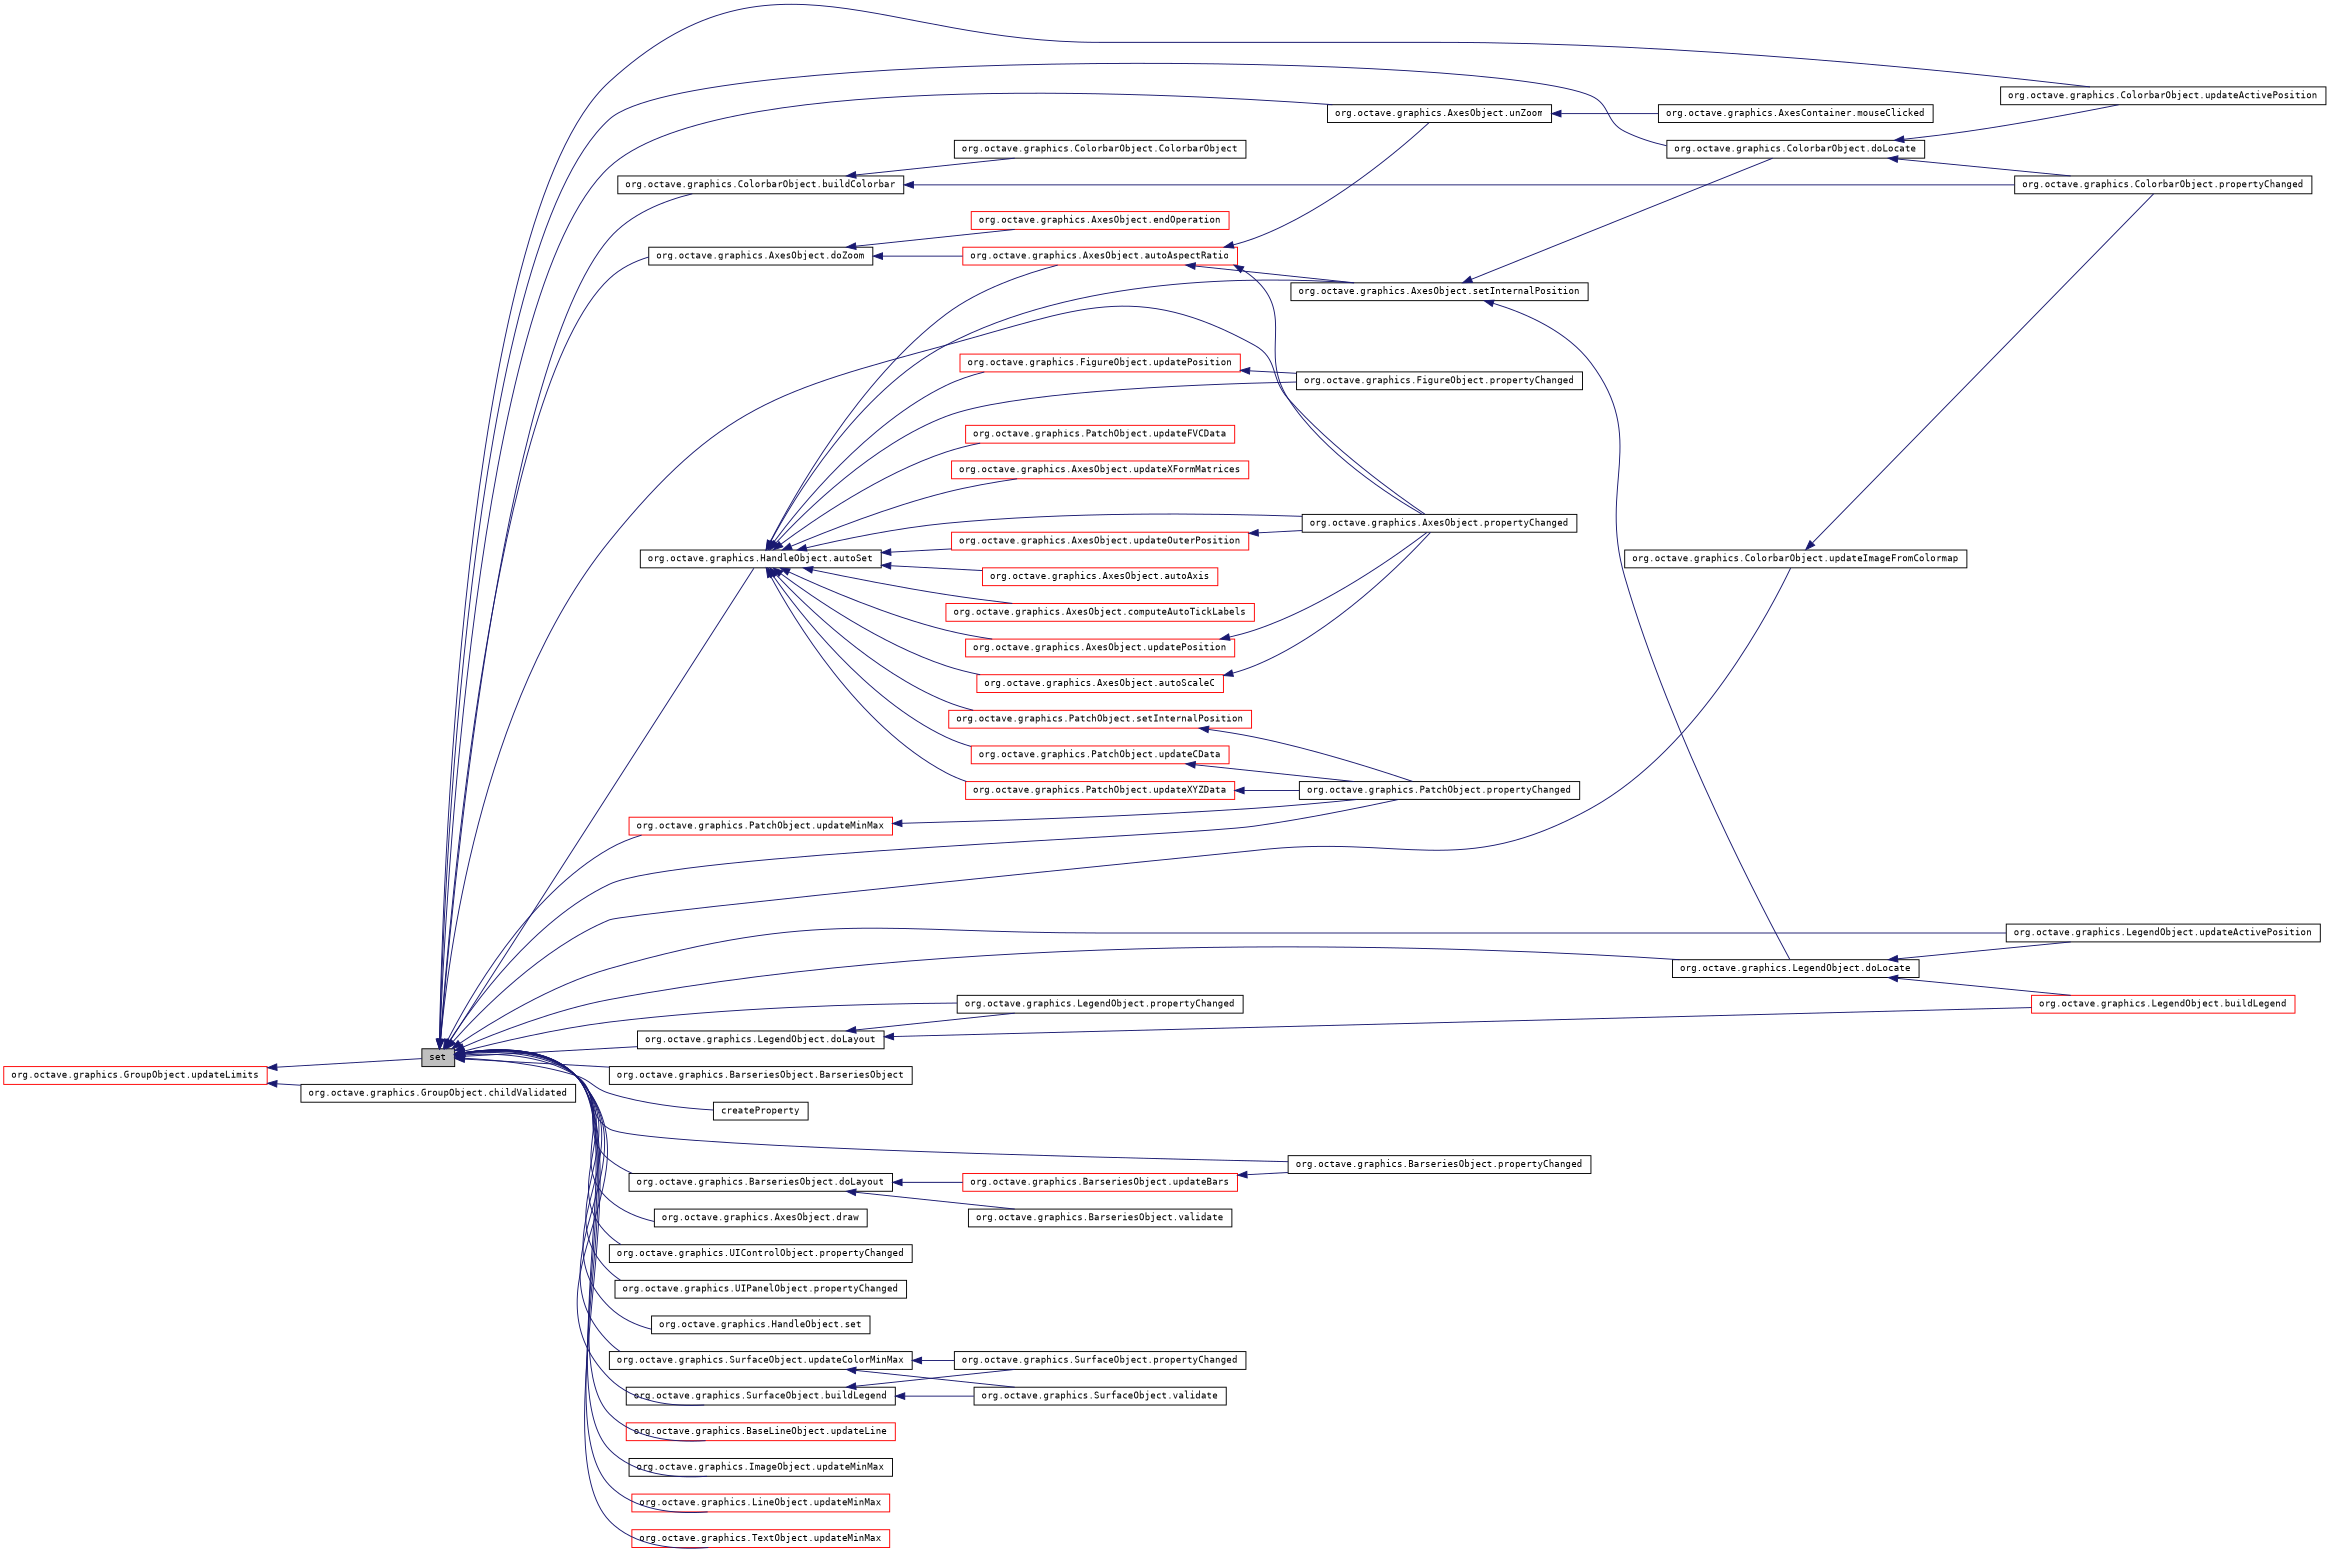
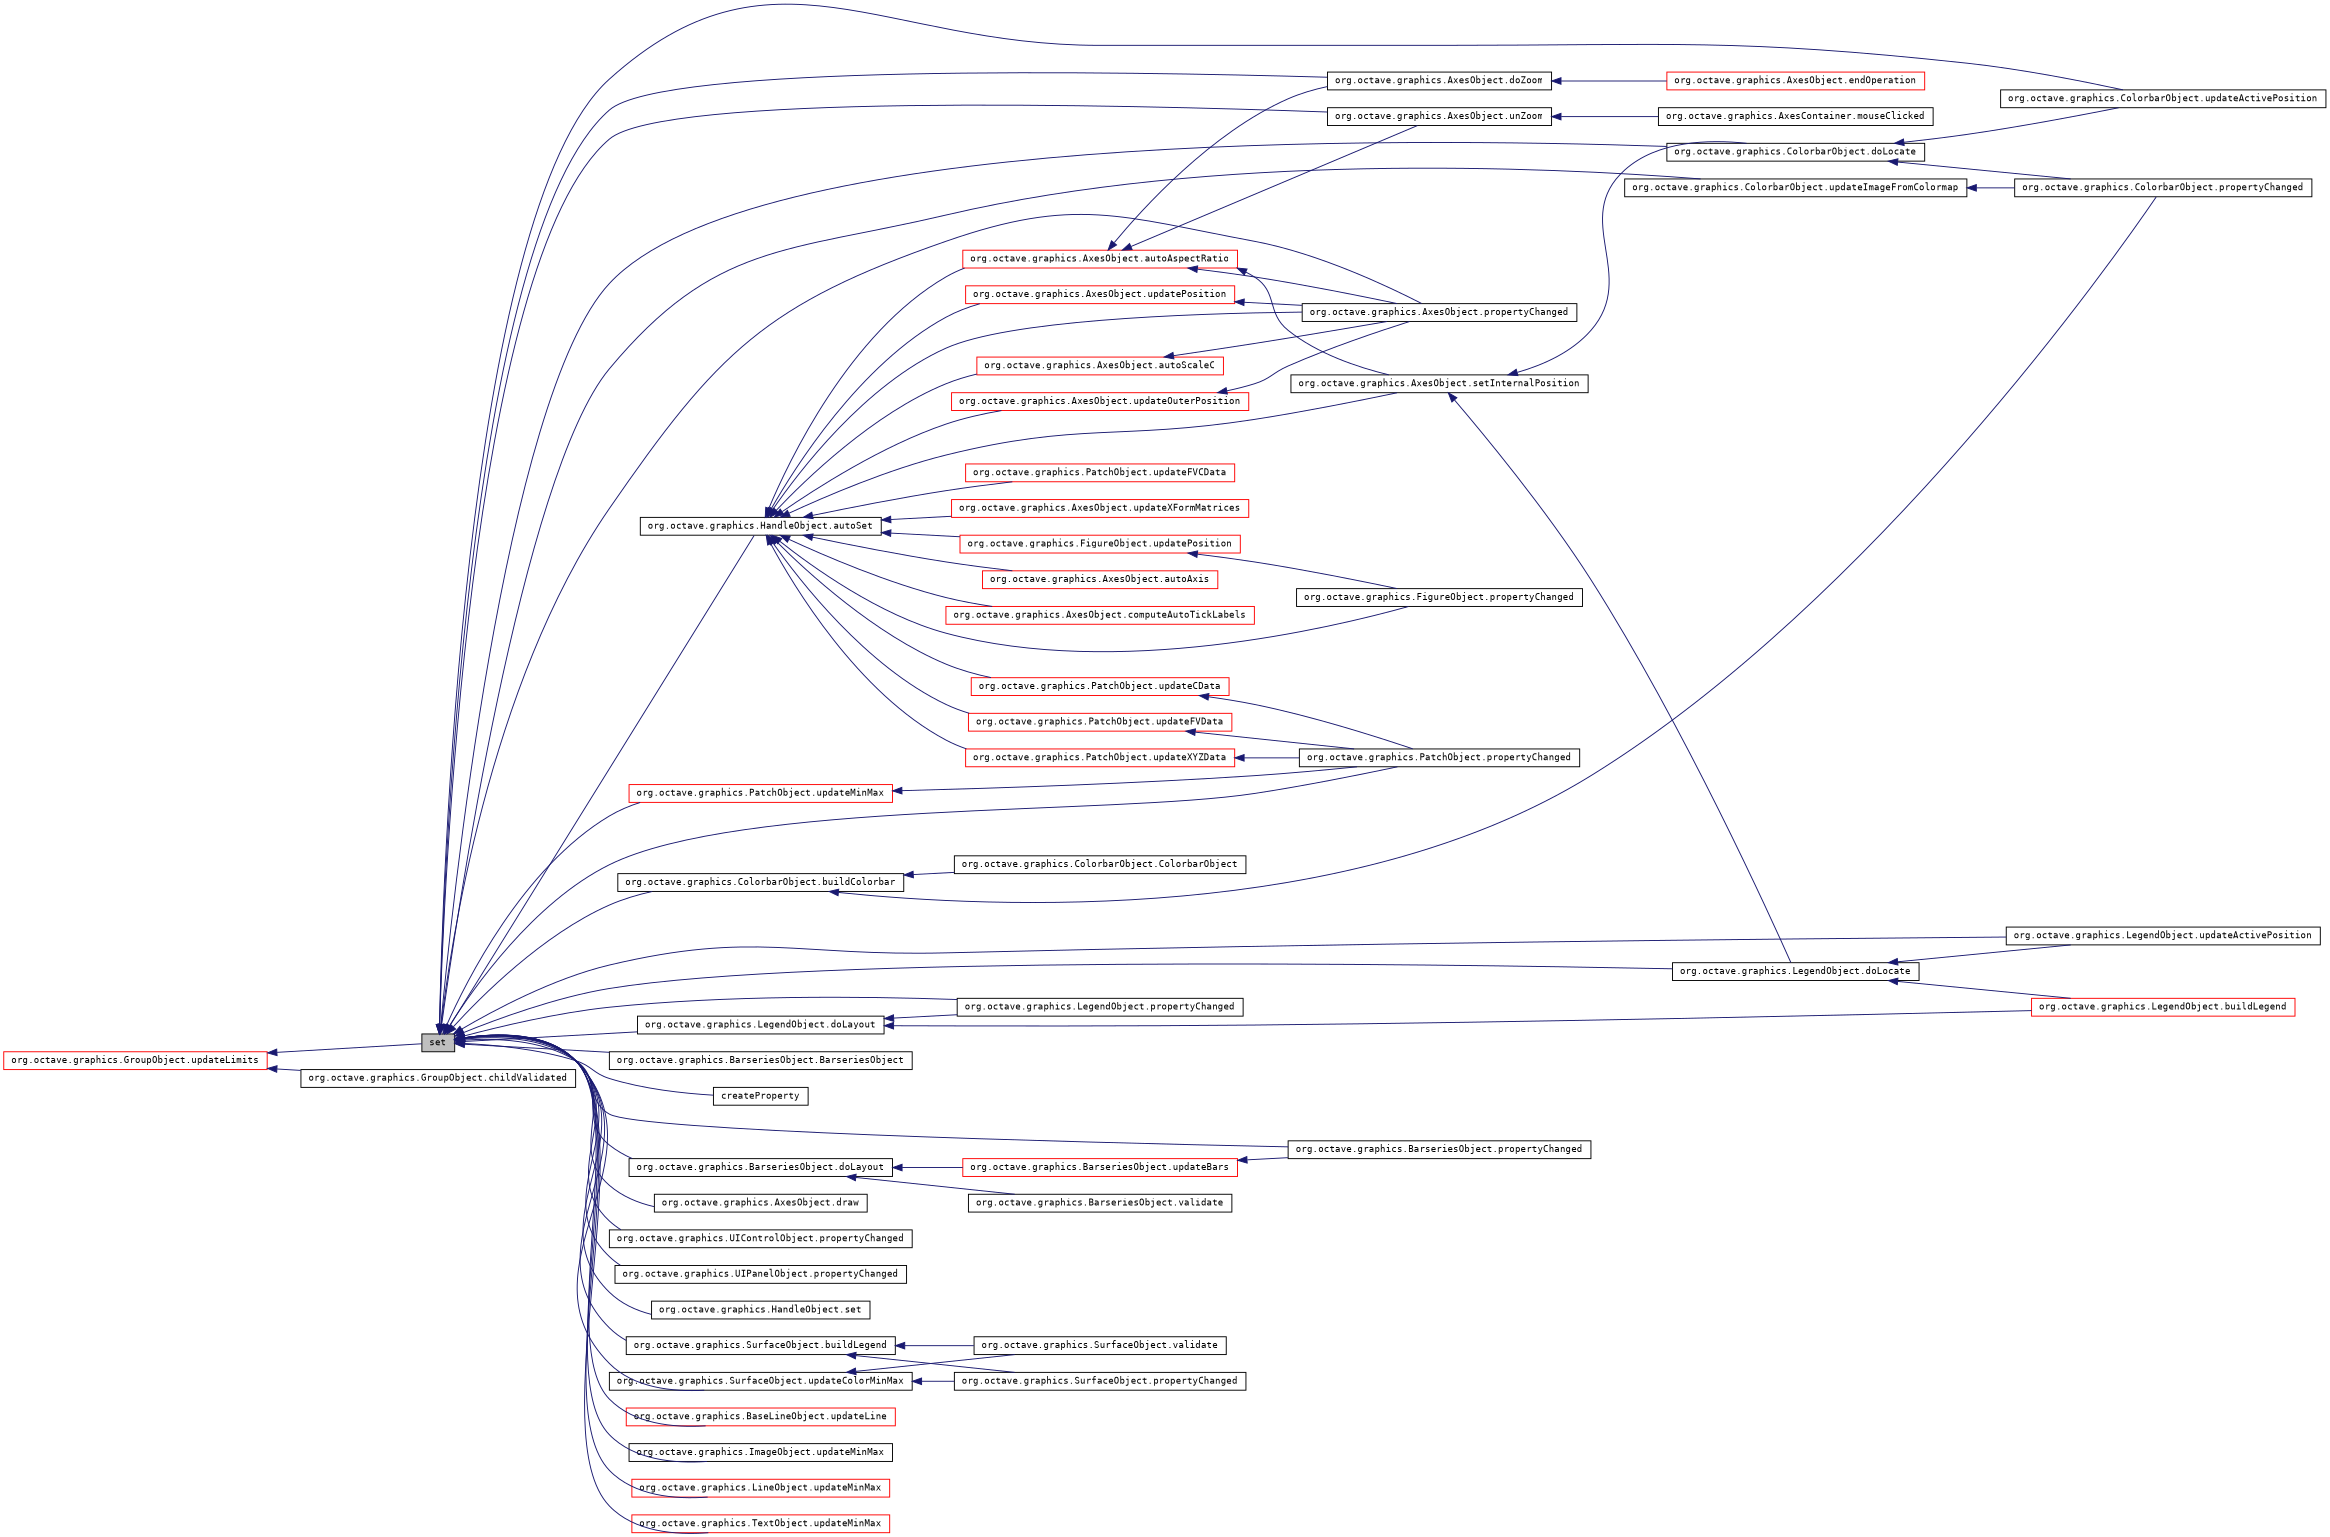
edge "org.octave.graphics.AxesObject.autoAspectRatio" -> "org.octave.graphics.AxesObject.doZoom": reversed
node "org.octave.graphics.PatchObject.setInternalPosition": label "org.octave.graphics.PatchObject.setInternalPosition" -> "org.octave.graphics.PatchObject.updateFVData"
